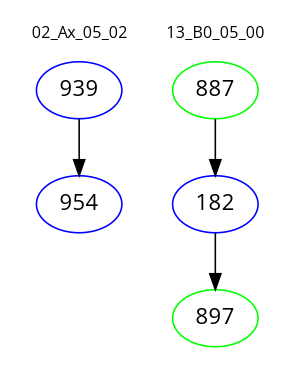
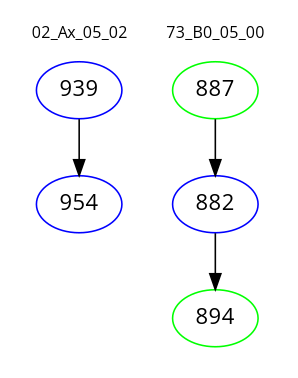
cluster "13_B0_05_00": label "13_B0_05_00" -> "73_B0_05_00"
node "182": label "182" -> "882"
node "897": label "897" -> "894"
